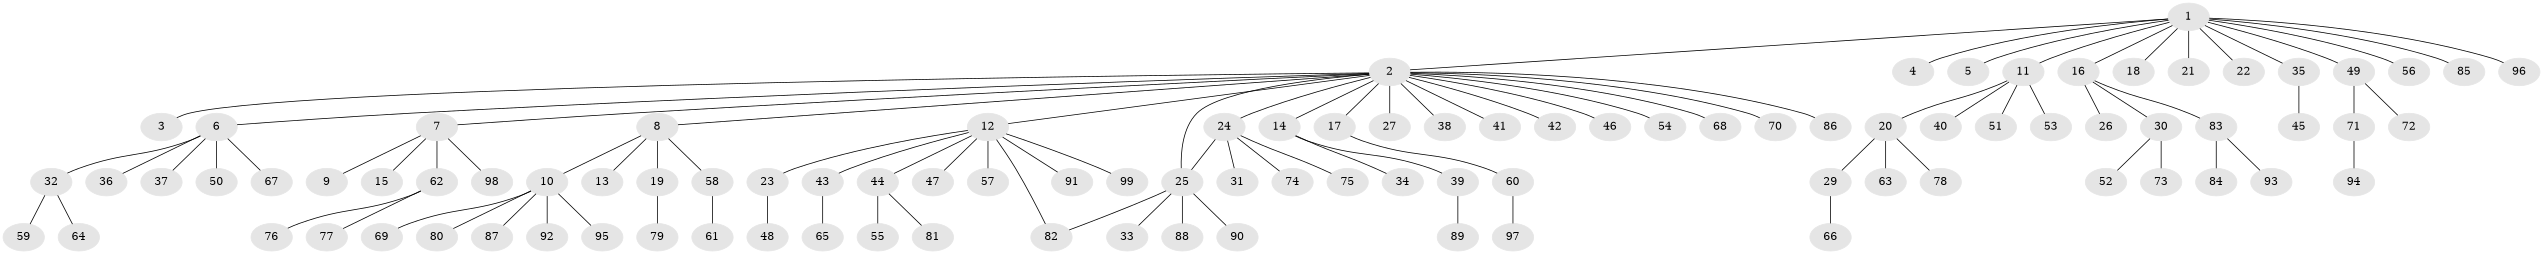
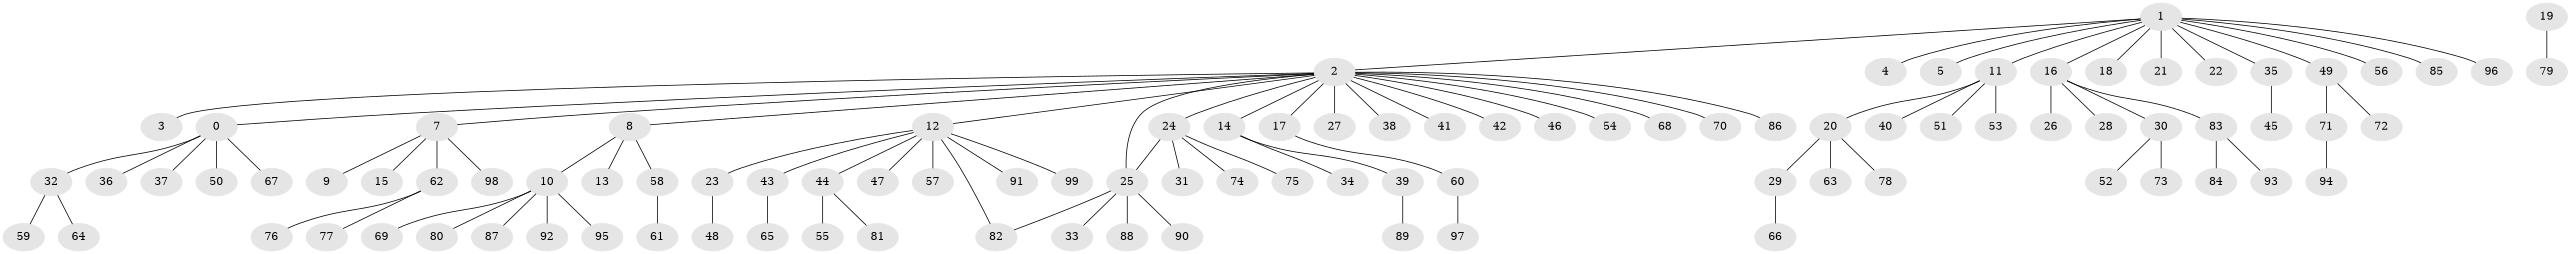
node "6": label "6" -> "0"
node "28": added
edge "8" -- "19": removed
